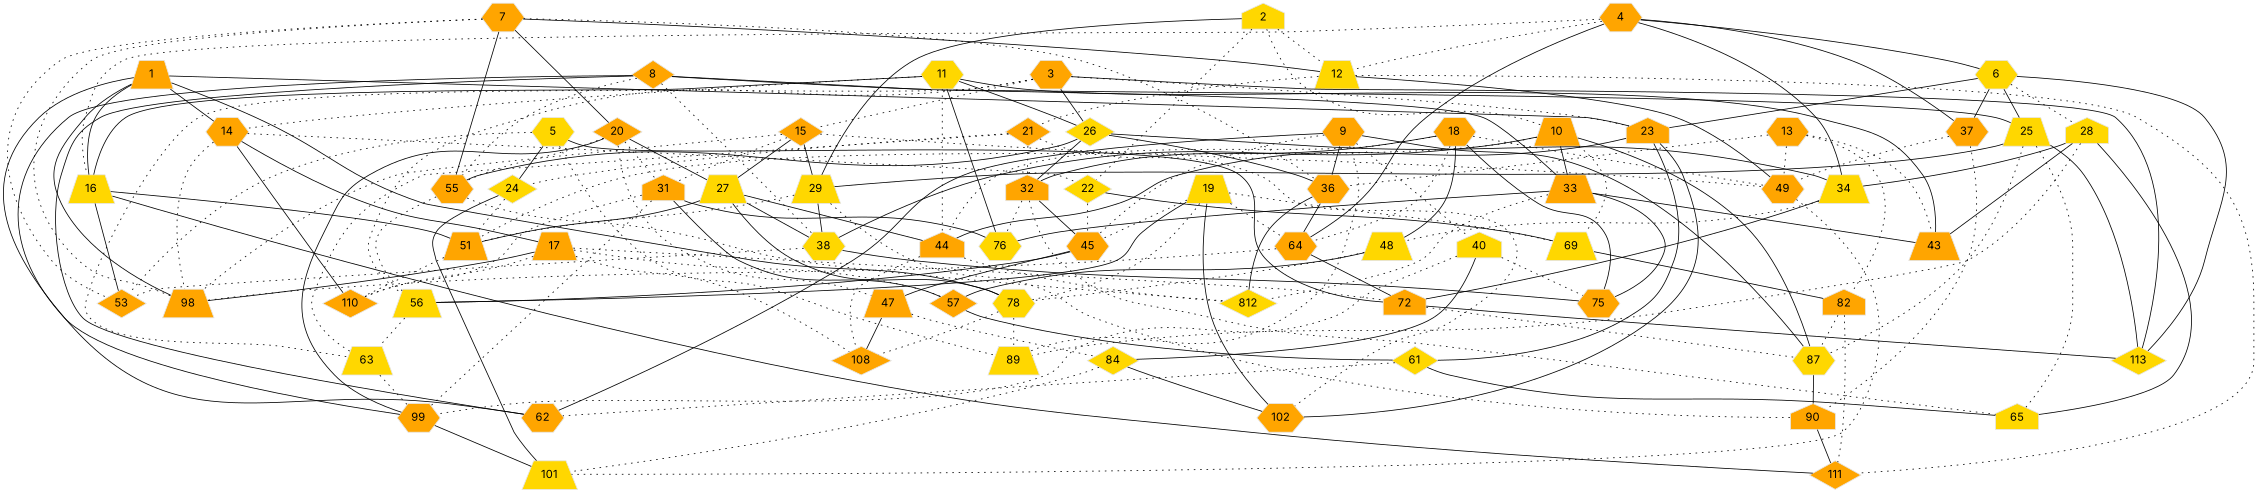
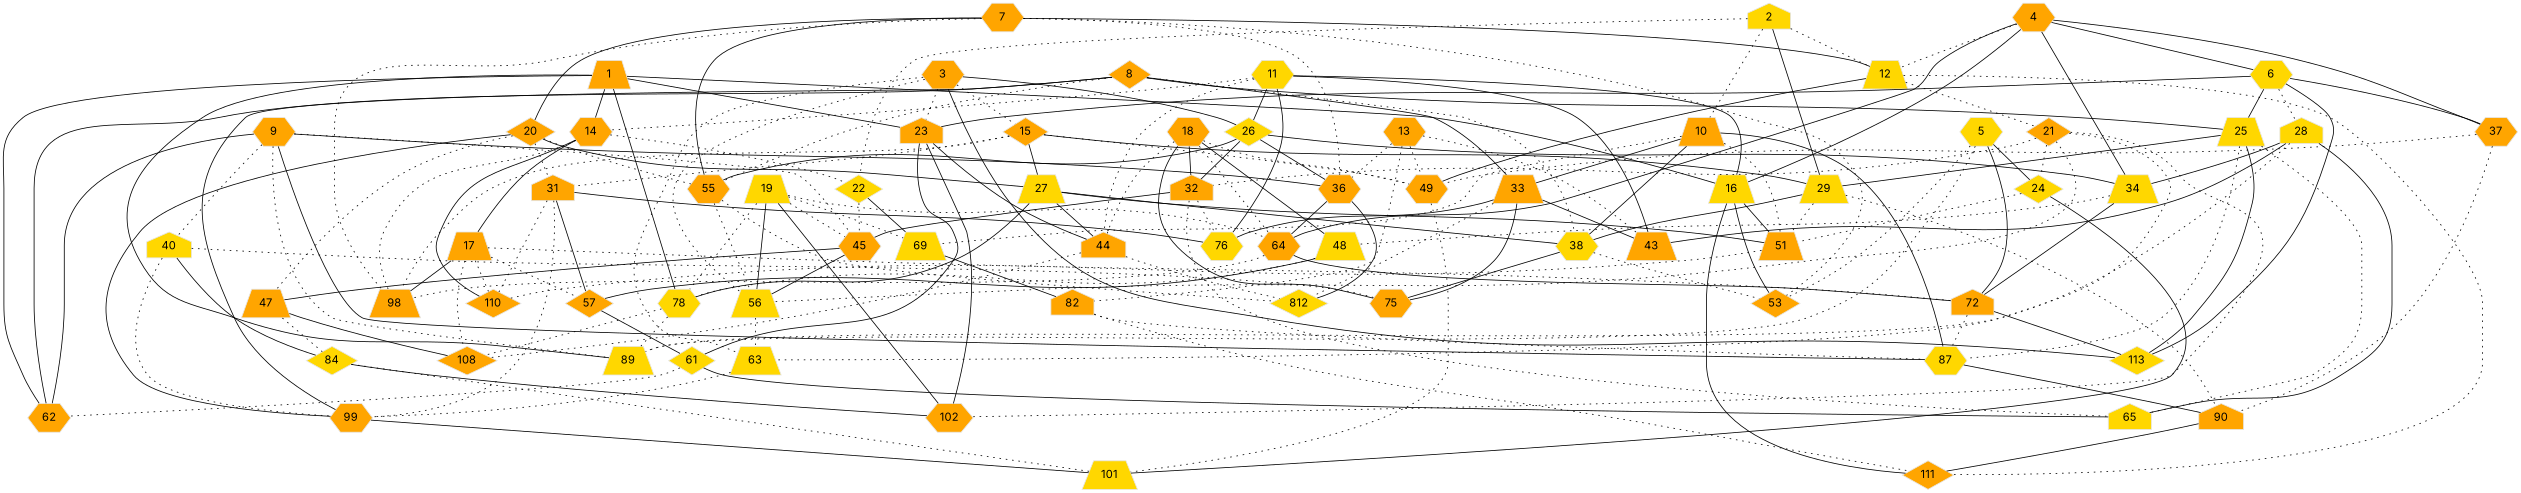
edge "4" -- "16": style dotted -> solid
edge "1" -- "98": now "1" -- "89"
edge "21" -- "56": added
